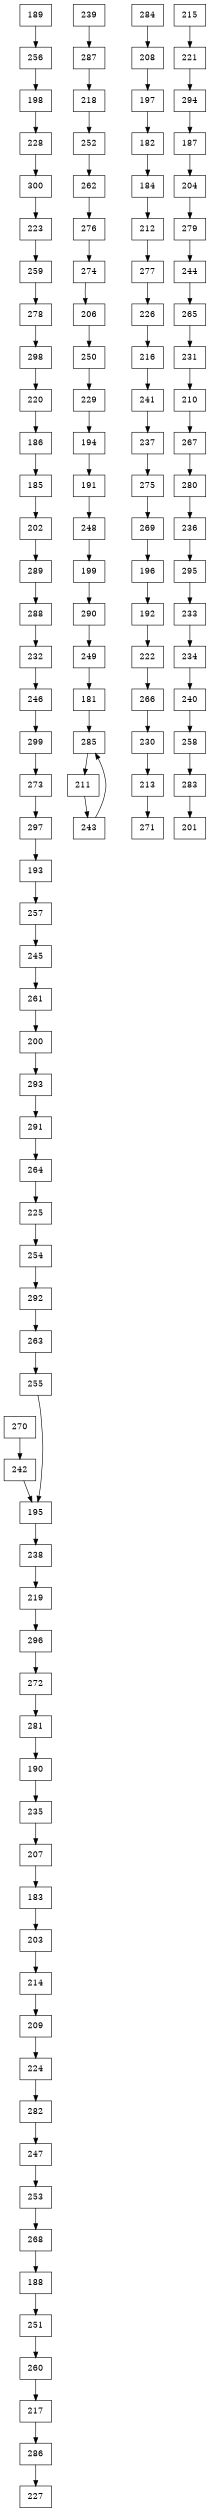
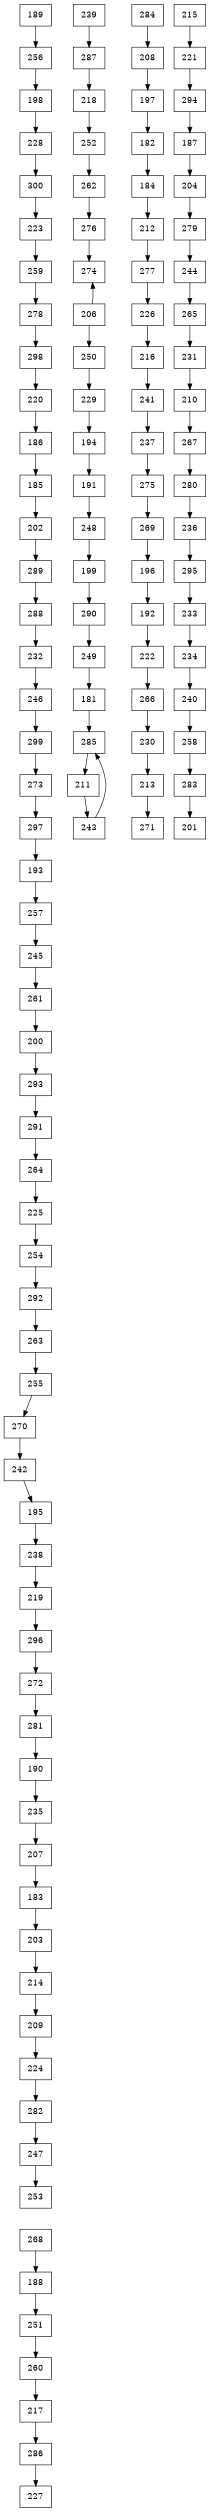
edge "274" -> "206": reversed
edge "255" -> "195": now "255" -> "270"
edge "253" -> "268": removed
